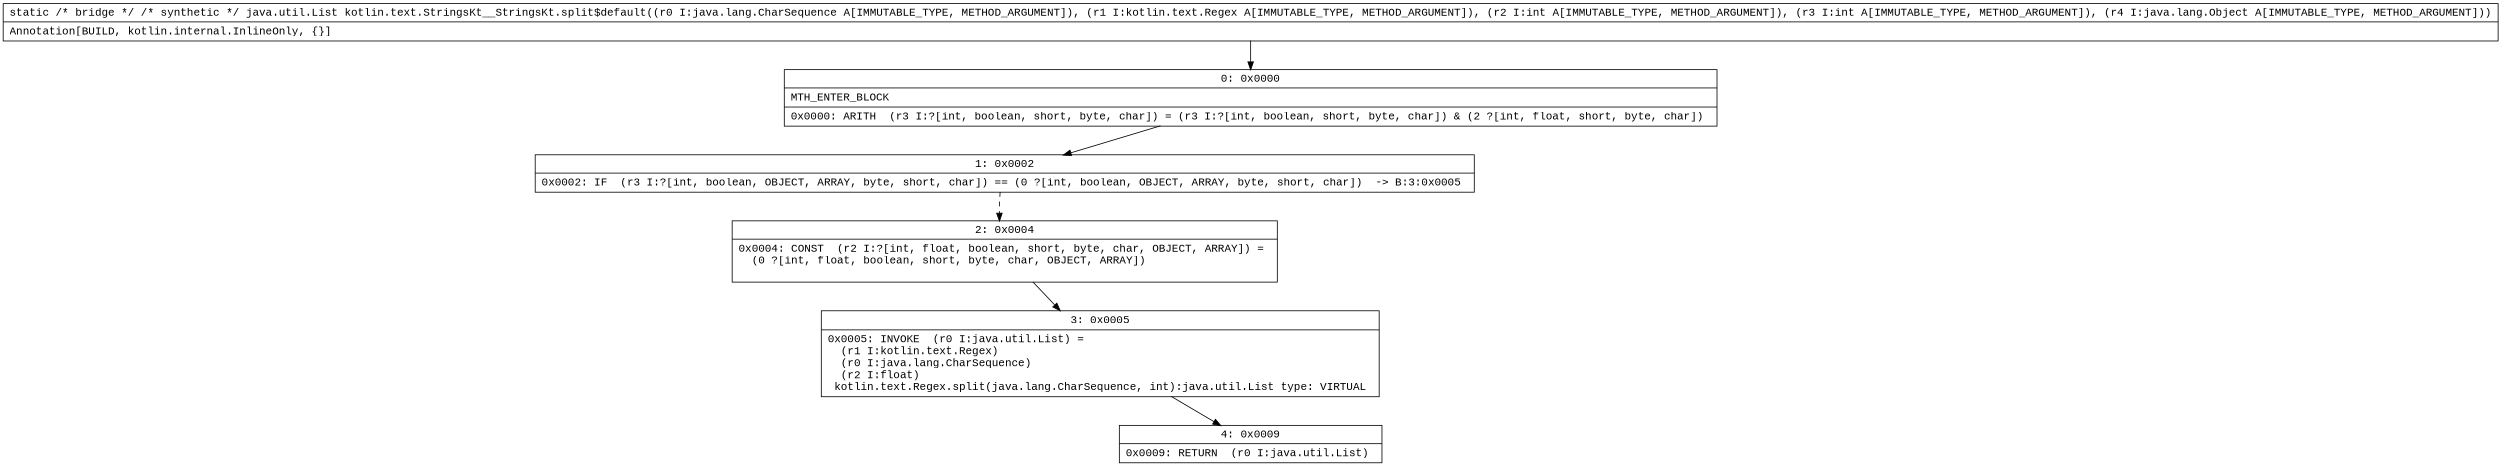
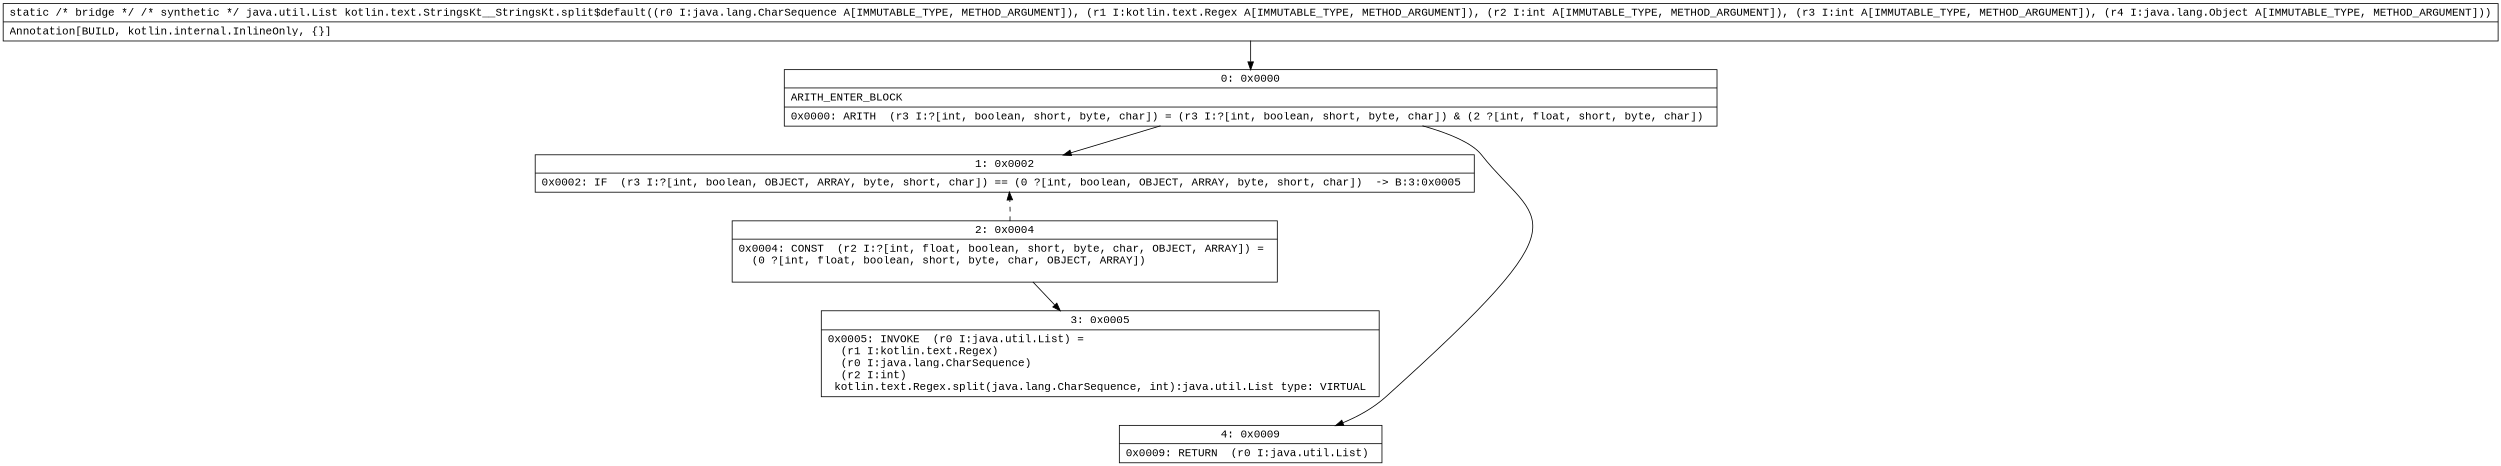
node "0: 0x0000": text "MTH_ENTER_BLOCK" -> "ARITH_ENTER_BLOCK"
edge "1: 0x0002" -> "2: 0x0004": reversed
node "3: 0x0005": text "(r2 I:float)" -> "(r2 I:int)"
edge "3: 0x0005" -> "4: 0x0009": now "0: 0x0000" -> "4: 0x0009"
